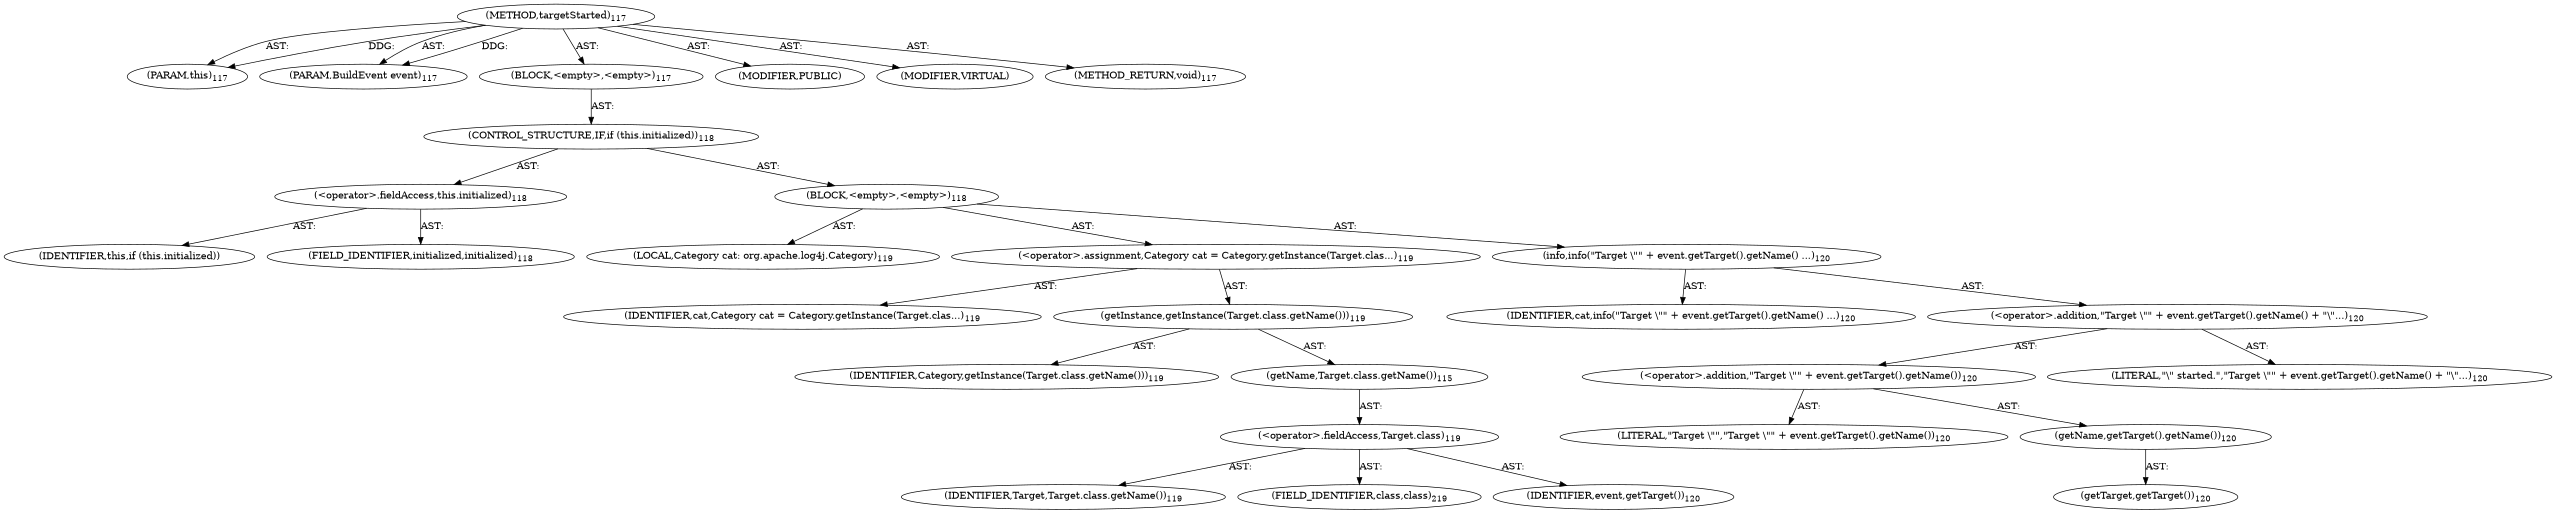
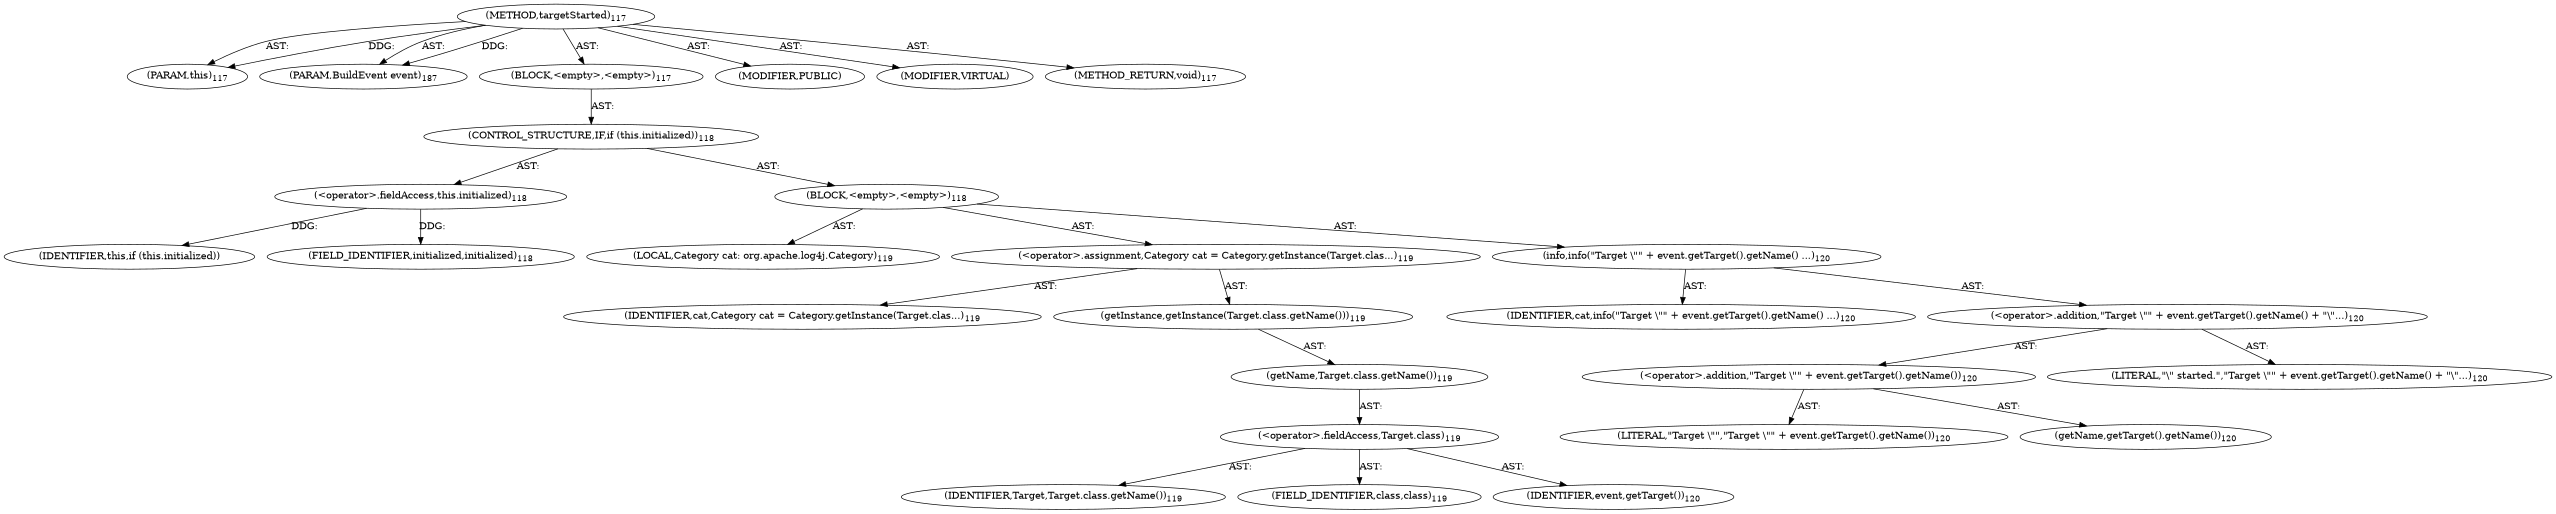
node "(PARAM,BuildEvent event)": text "117" -> "187"
edge "(<operator>.fieldAccess,this.initialized)" -> "(IDENTIFIER,this,if (this.initialized))": label "AST: " -> "DDG: "
edge "(<operator>.fieldAccess,this.initialized)" -> "(FIELD_IDENTIFIER,initialized,initialized)": label "AST: " -> "DDG: "
node "(getName,Target.class.getName())": text "115" -> "119"
node "(IDENTIFIER,Category,getInstance(Target.class.getName()))": removed
node "(FIELD_IDENTIFIER,class,class)": text "219" -> "119"
node "(getTarget,getTarget())": removed
